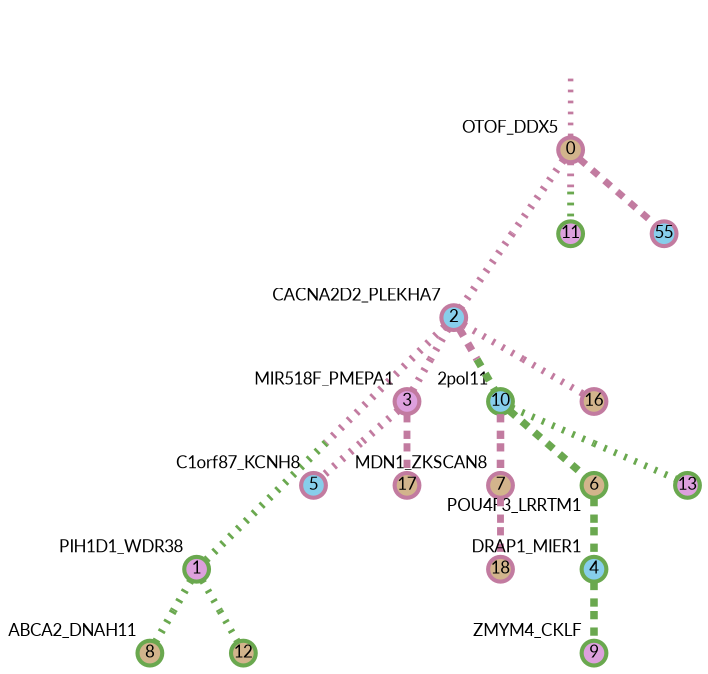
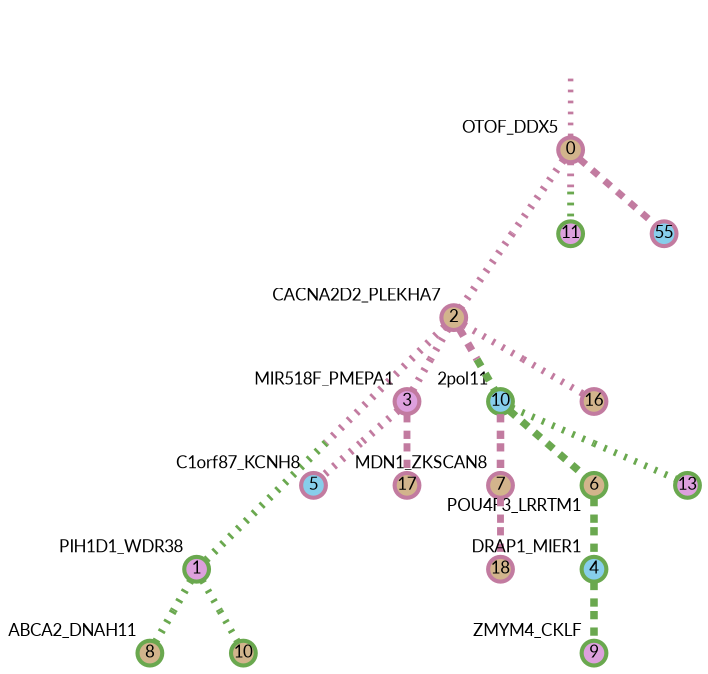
node "2 CACNA2D2_PLEKHA7": fillcolor skyblue -> tan
node "12": label "12" -> "10"
